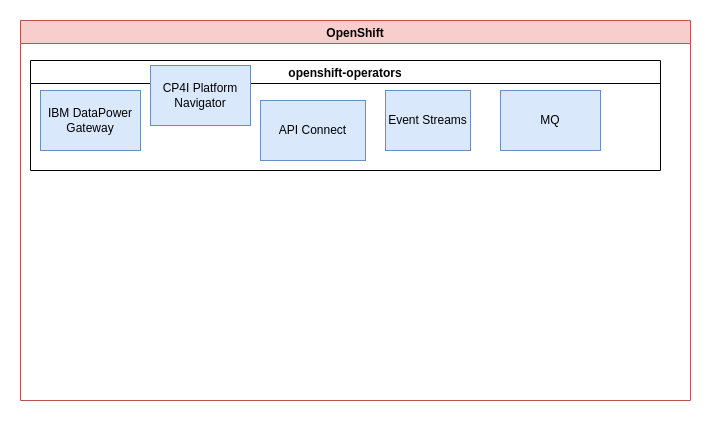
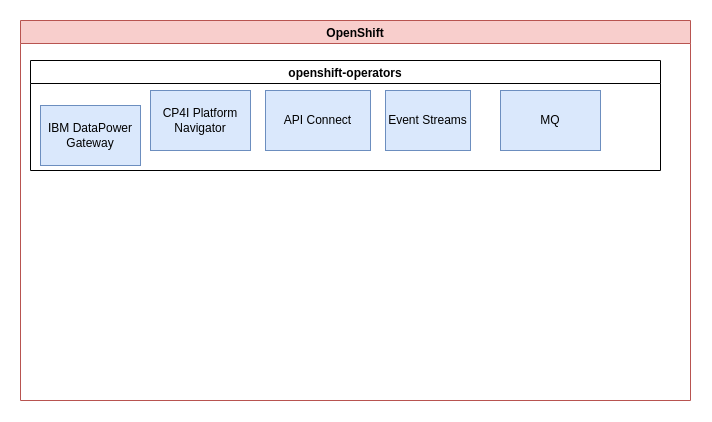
node "CP4I Platform Navigator": moved (201, 96) -> (201, 121)
node "IBM DataPower Gateway": moved (91, 121) -> (91, 136)
node "API Connect": moved (313, 131) -> (318, 121)
